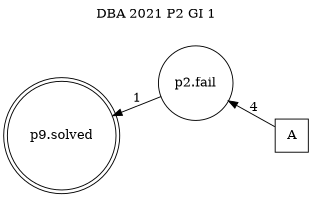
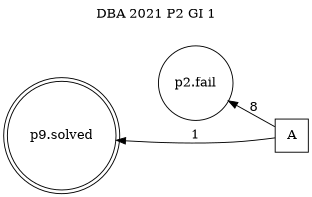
edge "p2.fail" -> "p9.solved": now "A" -> "p9.solved"
edge "A" -> "p2.fail": label "4" -> "8"
